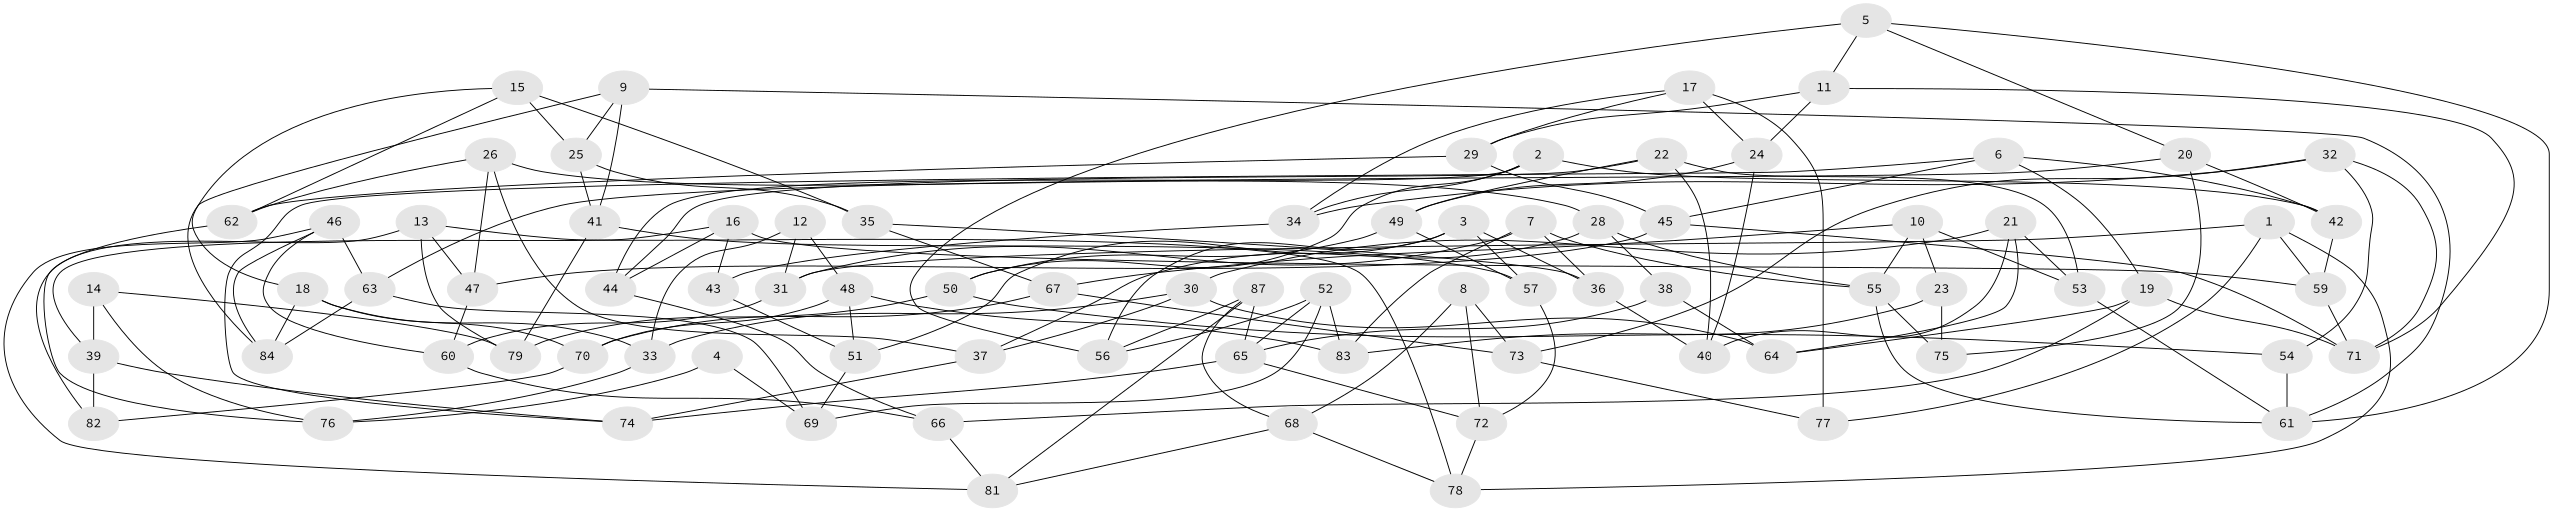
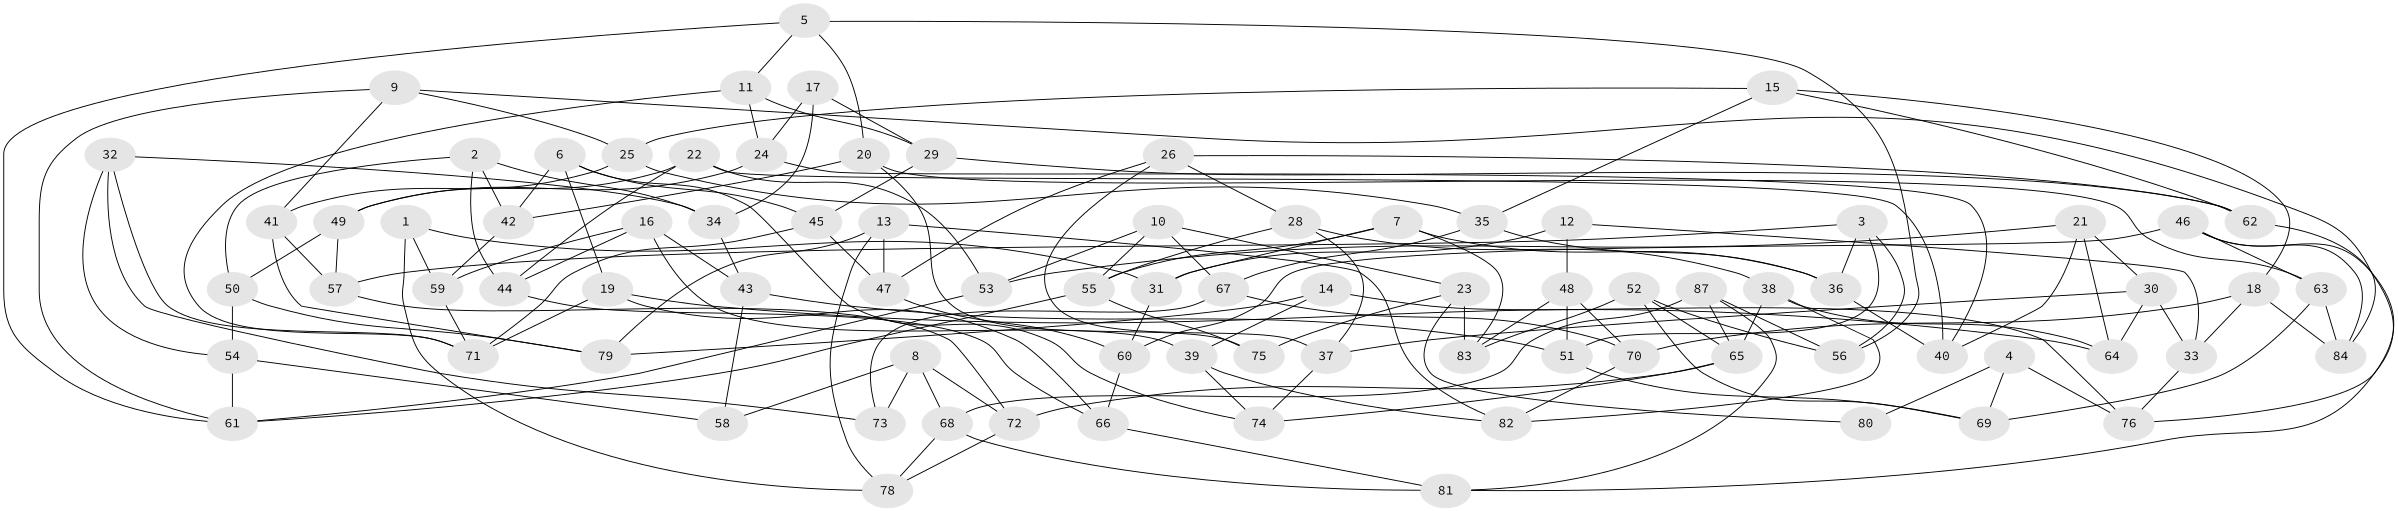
edge "38" -- "82": added
node "58": added
node "77": removed
node "80": added
